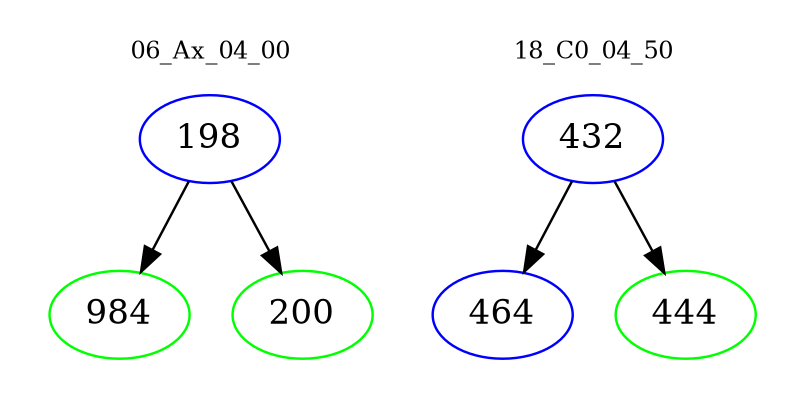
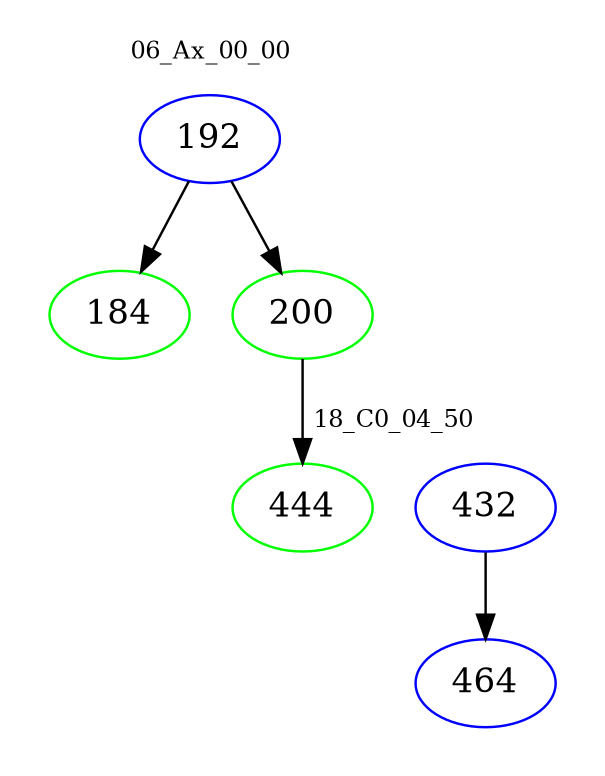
cluster "06_Ax_04_00": label "06_Ax_04_00" -> "06_Ax_00_00"
node "198": label "198" -> "192"
edge "432" -> "444": now "200" -> "444"
node "984": label "984" -> "184"
